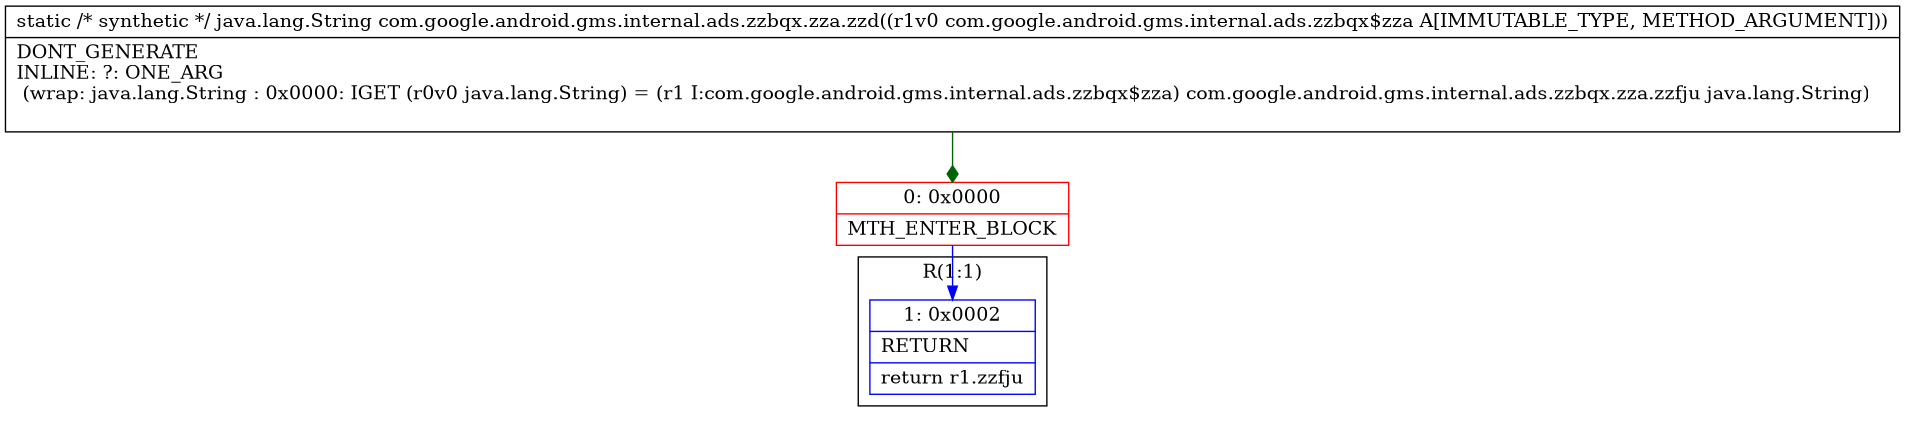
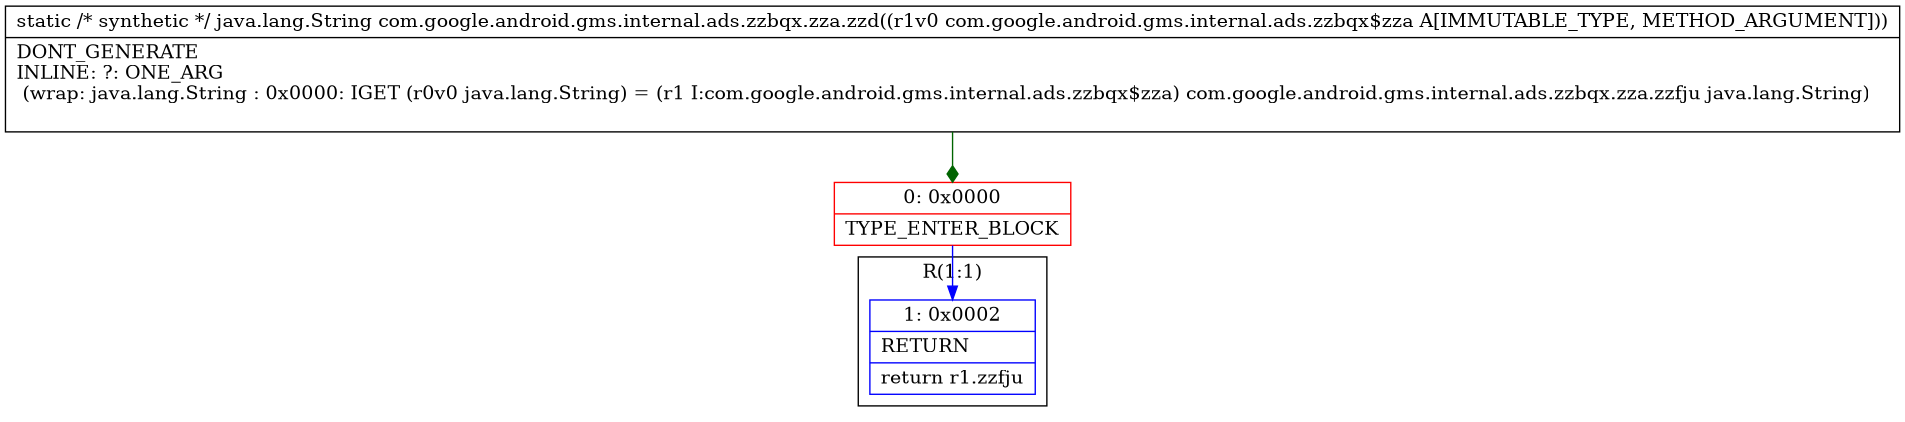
node "0: 0x0000": text "MTH_ENTER_BLOCK" -> "TYPE_ENTER_BLOCK"
